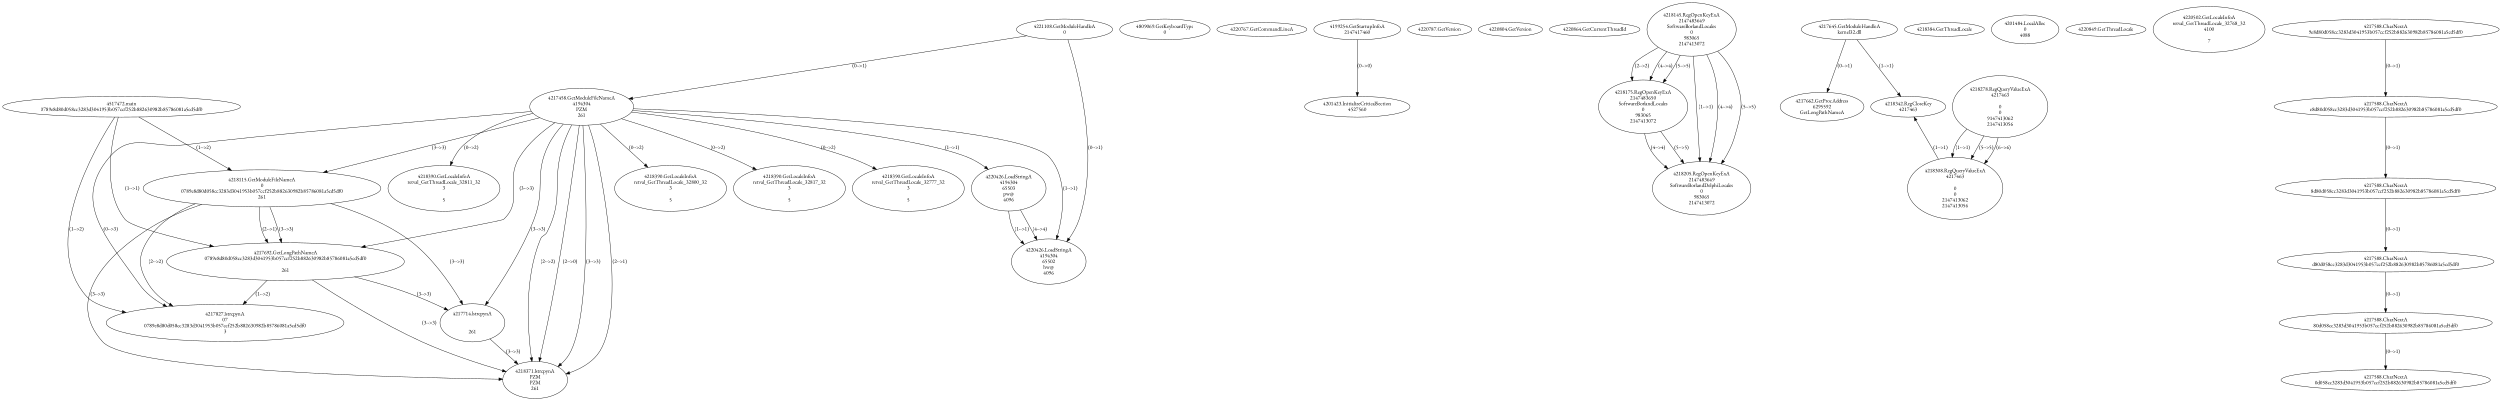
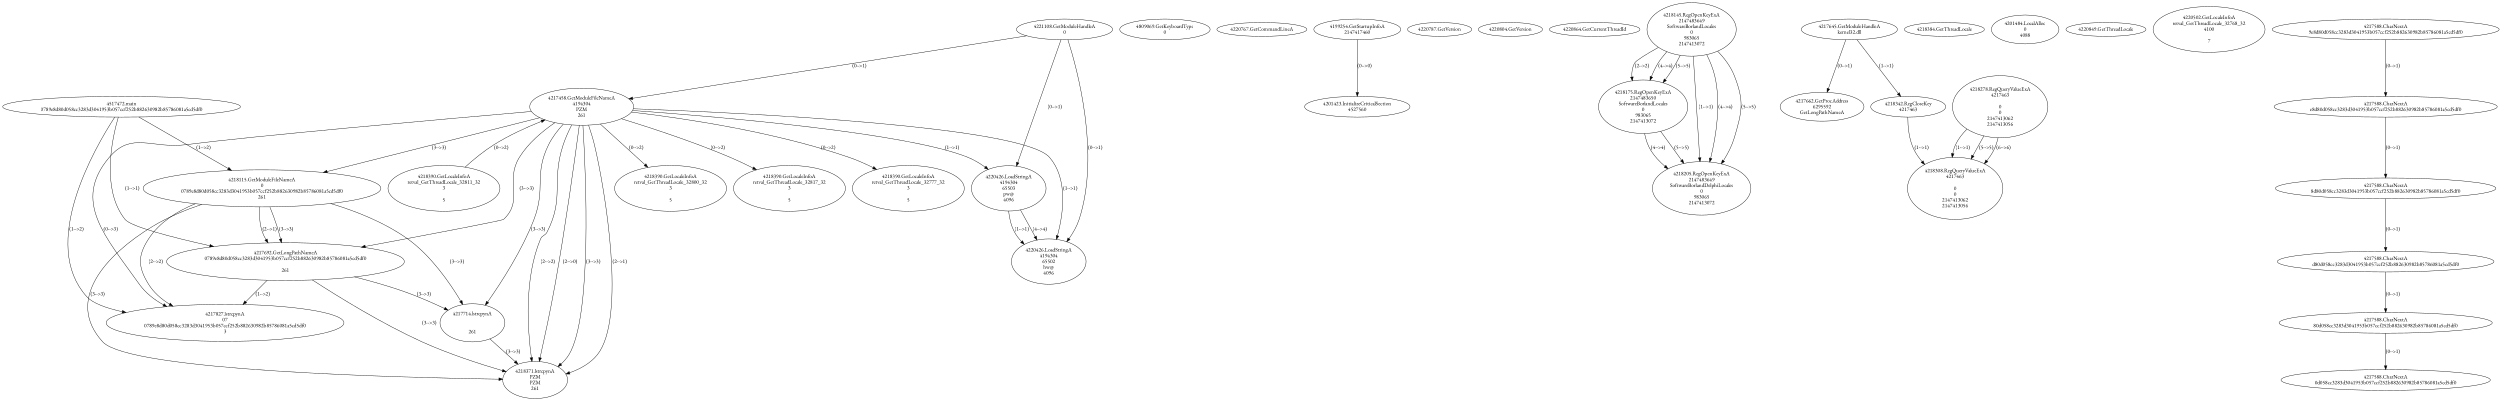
edge "4221108.GetModuleHandleA 0" -> "4220426.LoadStringA 4194304 65503 pw@ 4096": added, label "(0-->1)"
node "4218278.RegQueryValueExA 4217463 0 0 9147413062 2147413056": label "4218278.RegQueryValueExA 4217463 0 0 9147413062 2147413056" -> "4218278.RegQueryValueExA 4217463 0 0 2147413062 2147413056"
edge "4217458.GetModuleFileNameA 4194304 PZM 261" -> "4218390.GetLocaleInfoA retval_GetThreadLocale_32811_32 3 5": reversed
edge "4218308.RegQueryValueExA 4217463 0 0 2147413062 2147413056" -> "4218342.RegCloseKey 4217463": reversed
